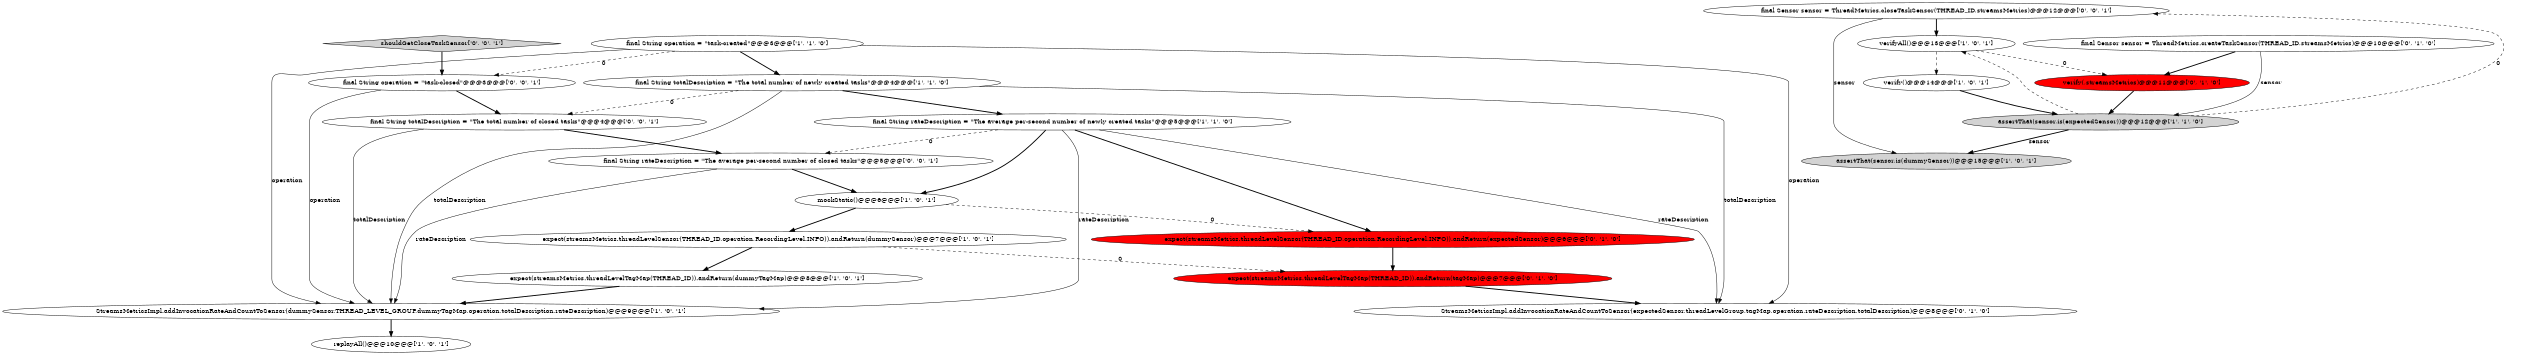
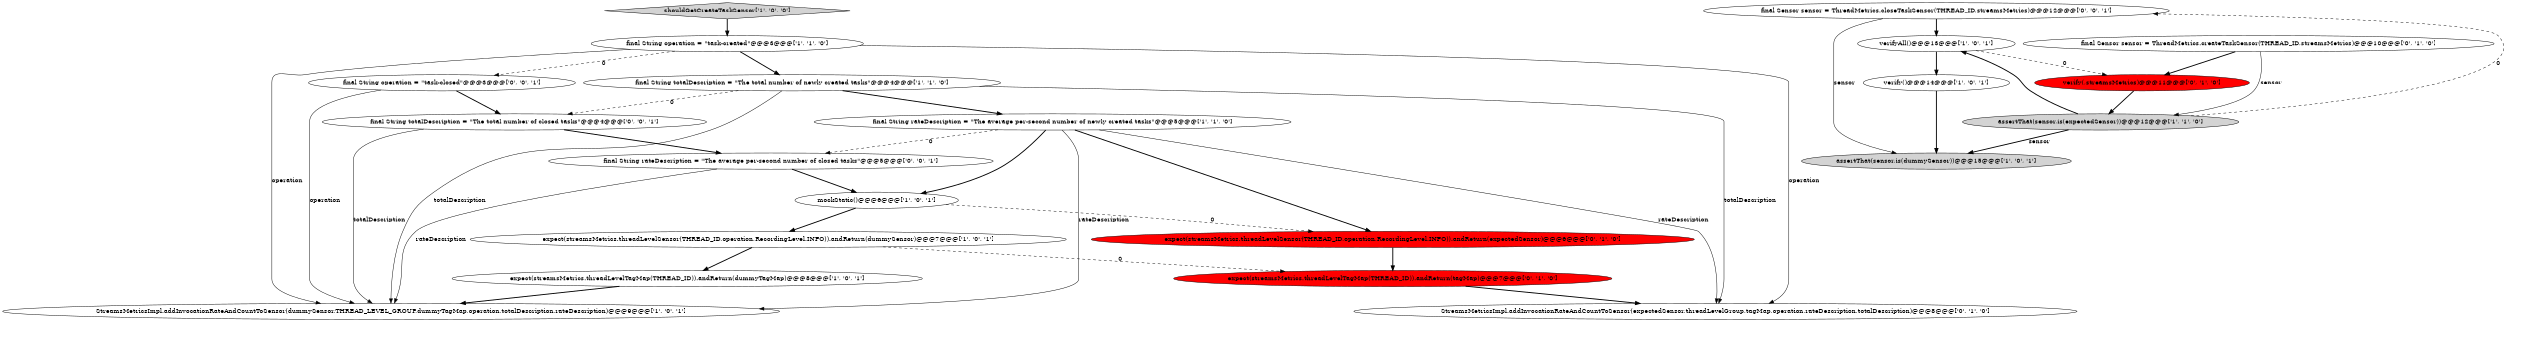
node "shouldGetCreateTaskSensor['1', '0', '0']": added
node "shouldGetCloseTaskSensor['0', '0', '1']": removed
edge "verifyAll()@@@13@@@['1', '0', '1']" -> "verify()@@@14@@@['1', '0', '1']": style dashed -> bold
edge "assertThat(sensor,is(expectedSensor))@@@12@@@['1', '1', '0']" -> "verifyAll()@@@13@@@['1', '0', '1']": style dashed -> bold
edge "verify()@@@14@@@['1', '0', '1']" -> "assertThat(sensor,is(expectedSensor))@@@12@@@['1', '1', '0']": now "verify()@@@14@@@['1', '0', '1']" -> "assertThat(sensor,is(dummySensor))@@@15@@@['1', '0', '1']"
node "replayAll()@@@10@@@['1', '0', '1']": removed
